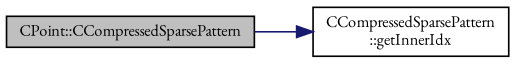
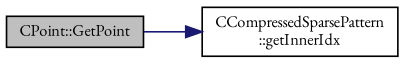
node "CPoint::CCompressedSparsePattern": label "CPoint::CCompressedSparsePattern" -> "CPoint::GetPoint"
